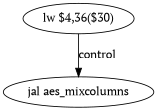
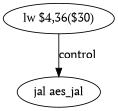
node "jal aes_mixcolumns": label "jal aes_mixcolumns" -> "jal aes_jal"
